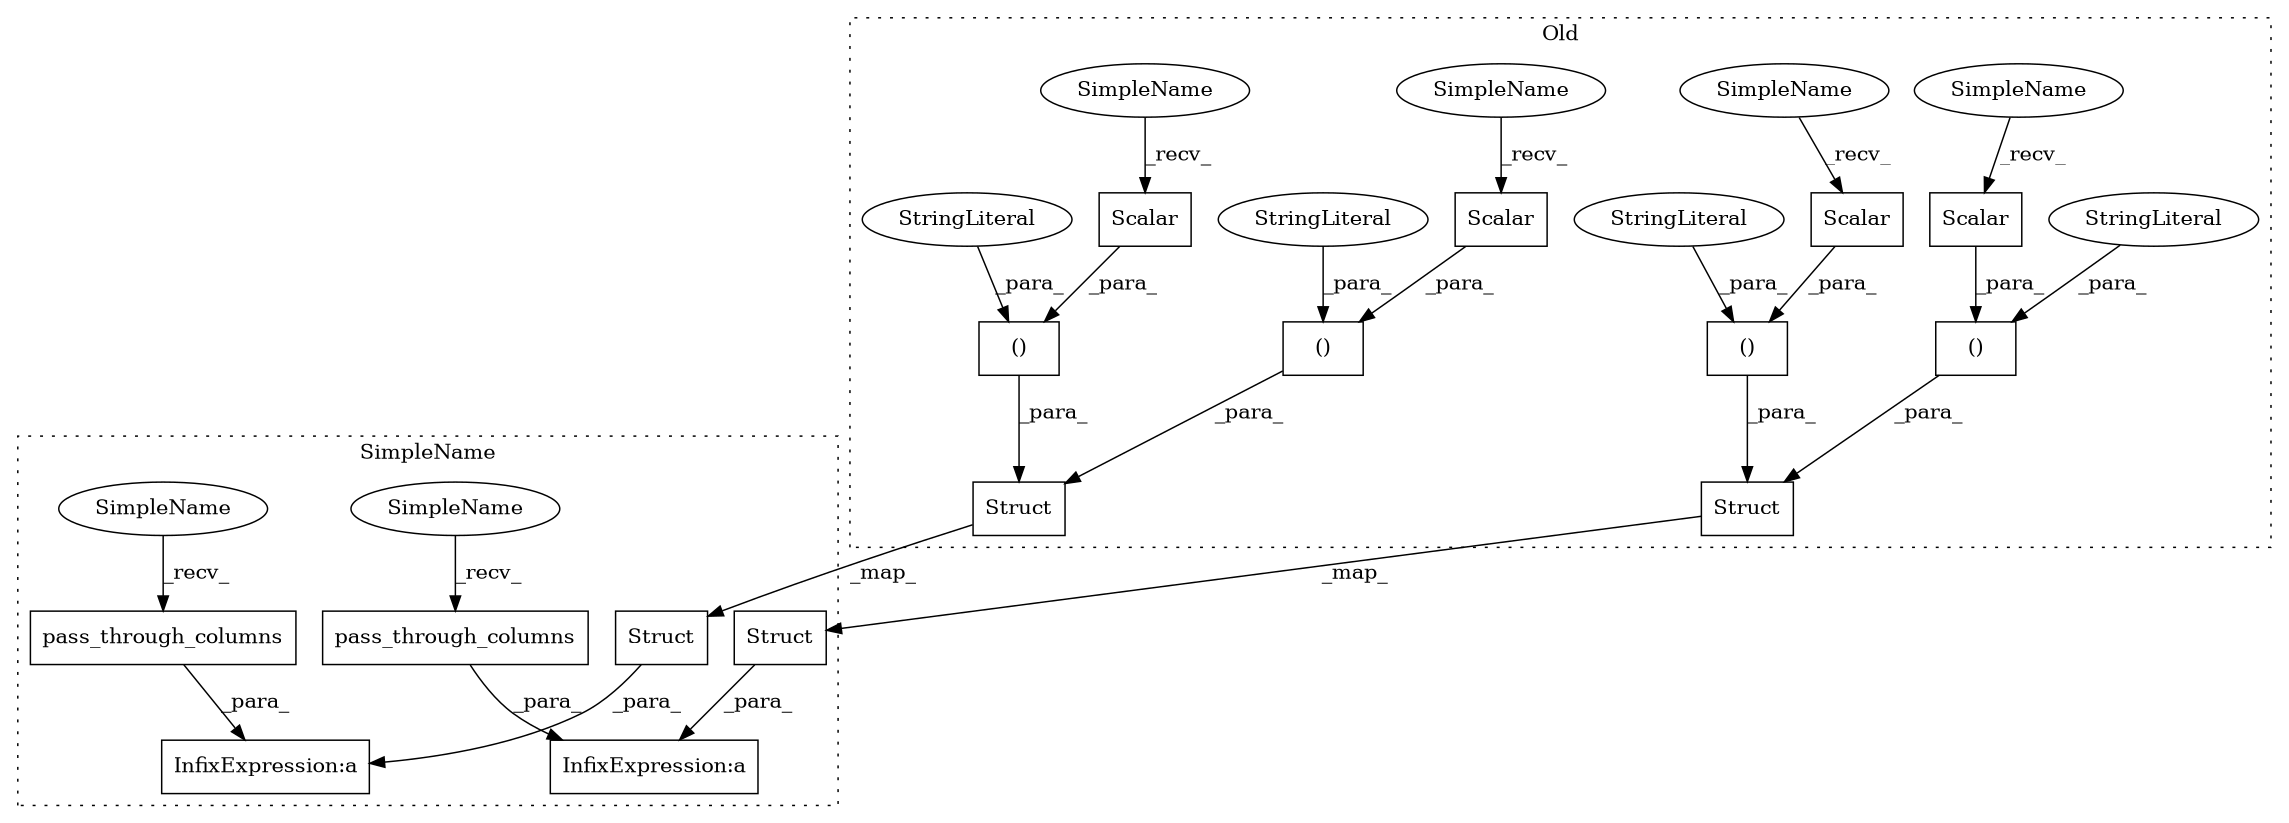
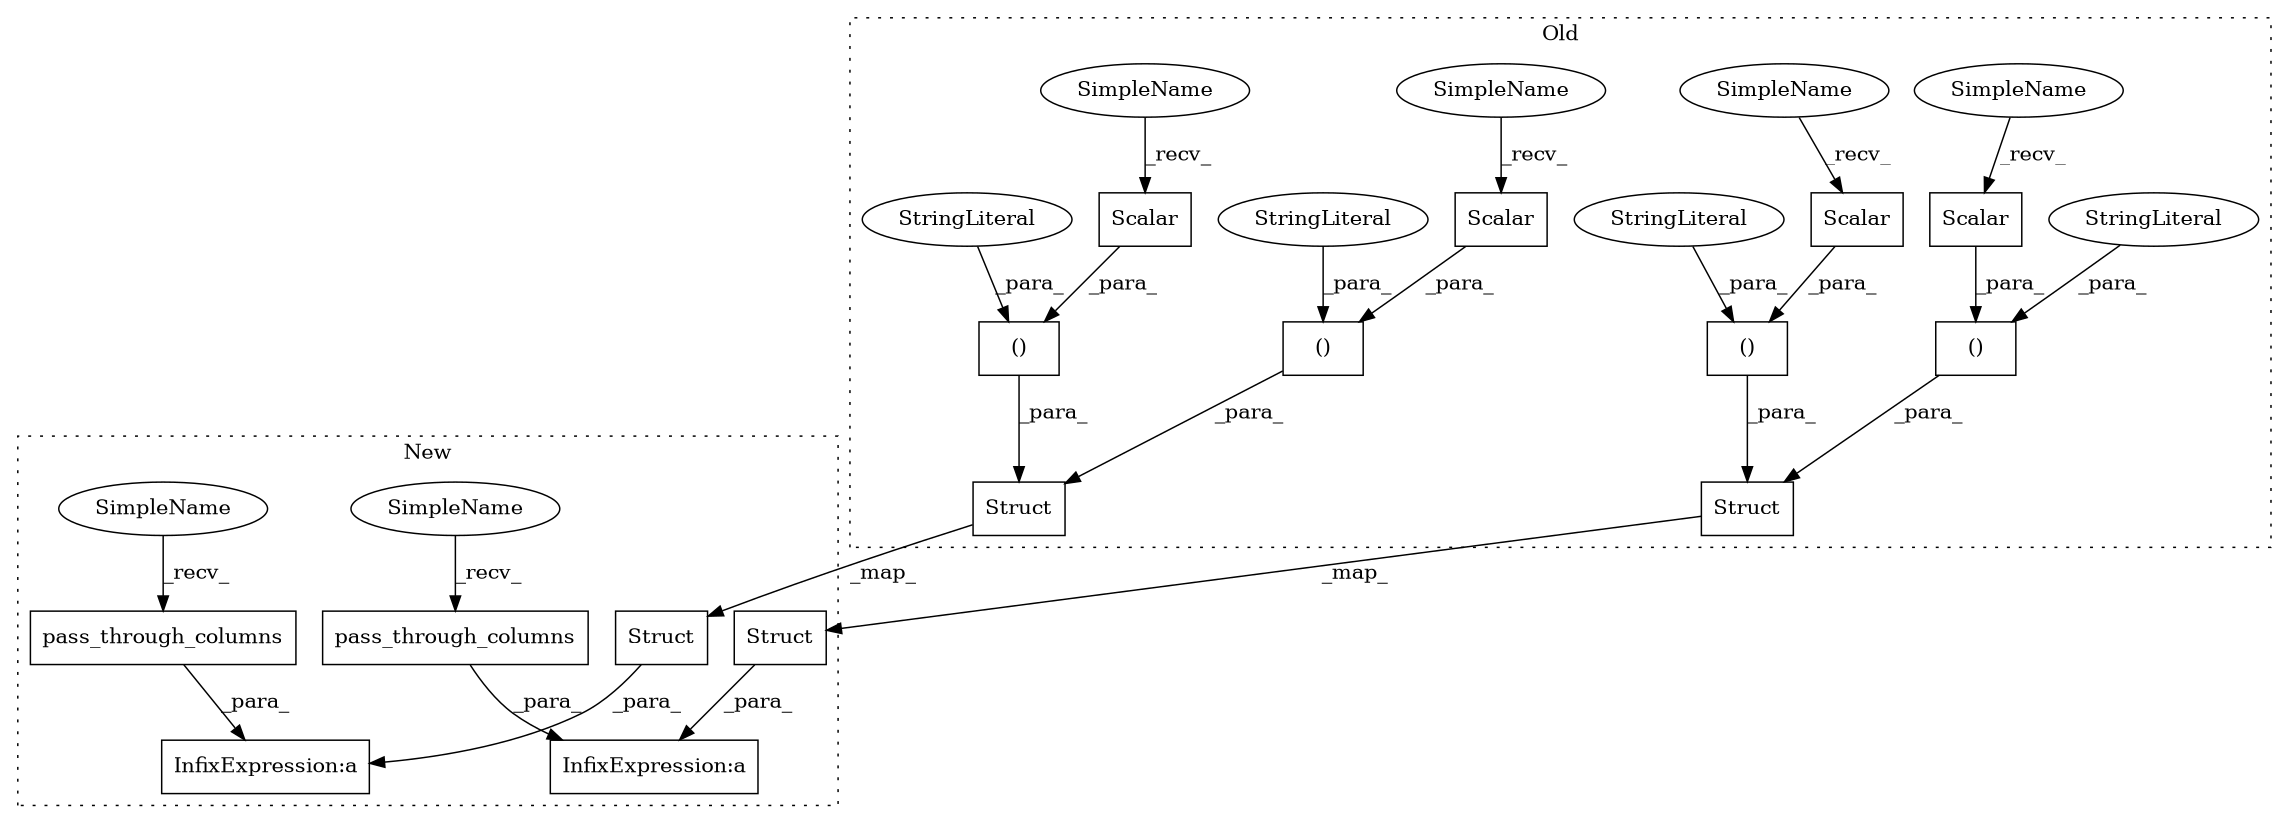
cluster "SimpleName": label "SimpleName" -> "New"
